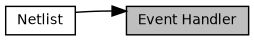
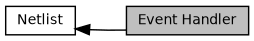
edge "Netlist" -> "Event Handler": reversed
